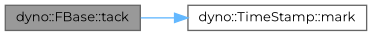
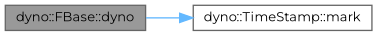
node "dyno::FBase::tack": label "dyno::FBase::tack" -> "dyno::FBase::dyno"
